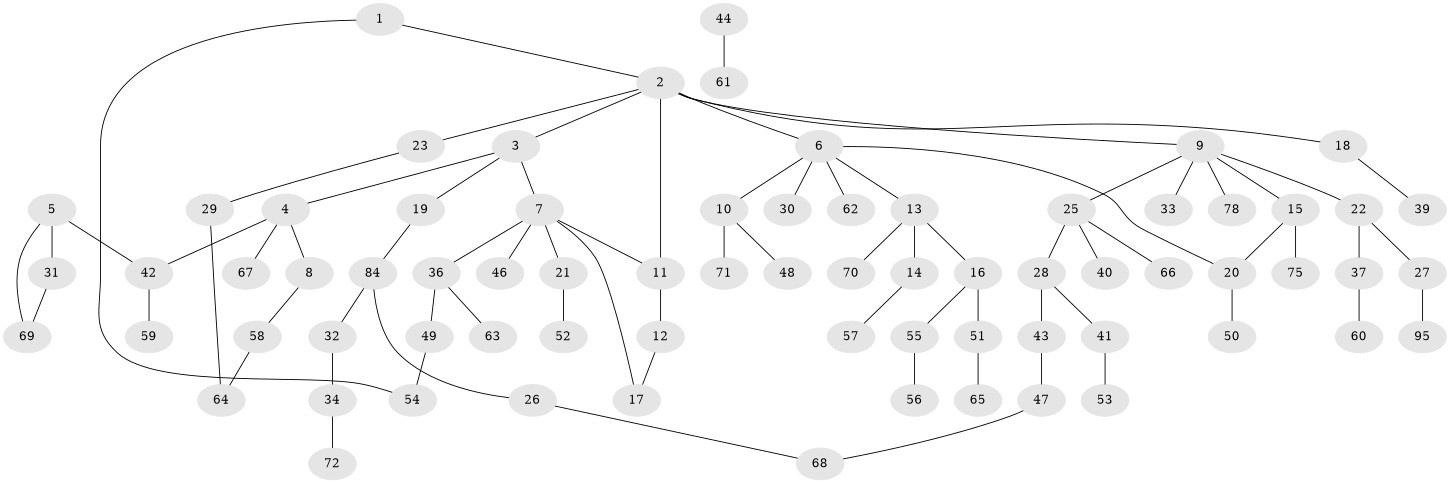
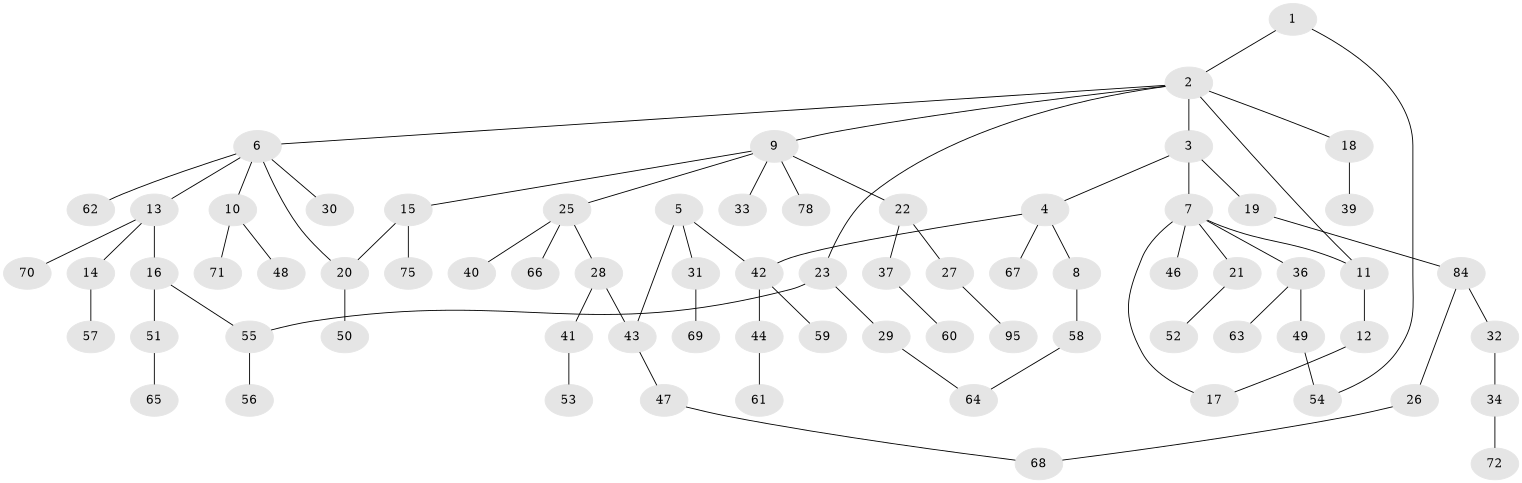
edge "5" -- "69": now "5" -- "43"
edge "42" -- "44": added
edge "23" -- "55": added
